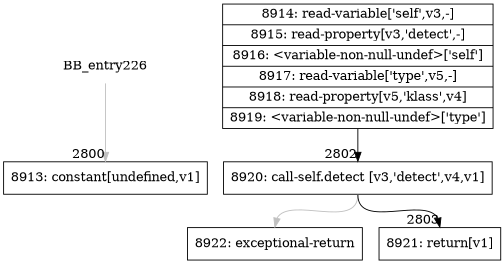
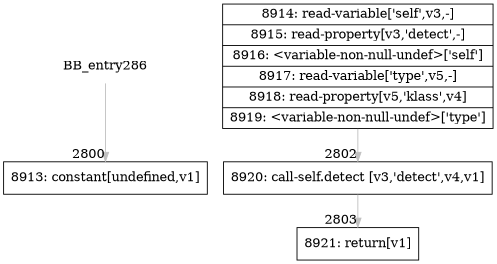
node "BB_entry226": label "BB_entry226" -> "BB_entry286"
edge "8914: read-variable['self',v3,-]" -> "8920: call-self.detect [v3,'detect',v4,v1]": color black -> gray
edge "8920: call-self.detect [v3,'detect',v4,v1]" -> "8921: return[v1]": color black -> gray
node "8922: exceptional-return": removed
